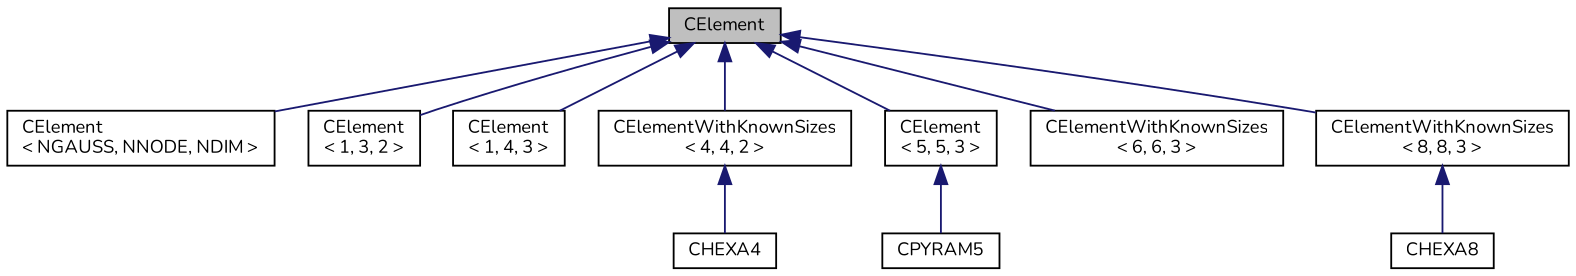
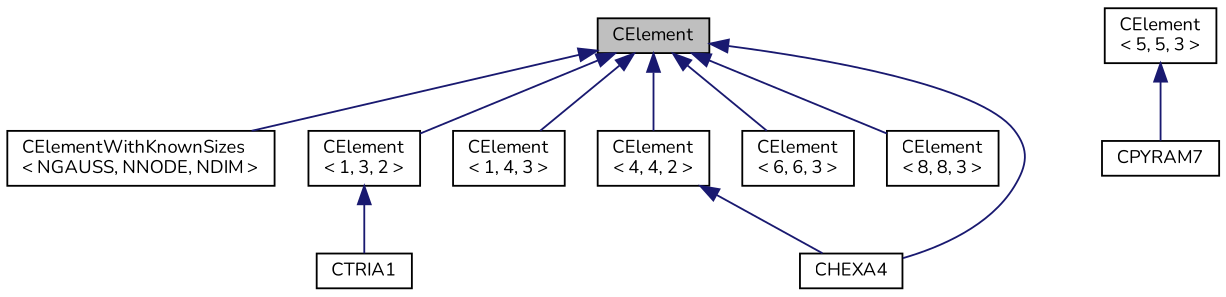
edge "CElement < 5, 5, 3 >" -> "CElement": now "CHEXA4" -> "CElement"
node "CElement < NGAUSS, NNODE, NDIM >": label "CElement < NGAUSS, NNODE, NDIM >" -> "CElementWithKnownSizes < NGAUSS, NNODE, NDIM >"
node "CElementWithKnownSizes < 4, 4, 2 >": label "CElementWithKnownSizes < 4, 4, 2 >" -> "CElement < 4, 4, 2 >"
node "CElementWithKnownSizes < 6, 6, 3 >": label "CElementWithKnownSizes < 6, 6, 3 >" -> "CElement < 6, 6, 3 >"
node "CElementWithKnownSizes < 8, 8, 3 >": label "CElementWithKnownSizes < 8, 8, 3 >" -> "CElement < 8, 8, 3 >"
node "CPYRAM5": label "CPYRAM5" -> "CPYRAM7"
node "CHEXA8": removed
node "CTRIA1": added
